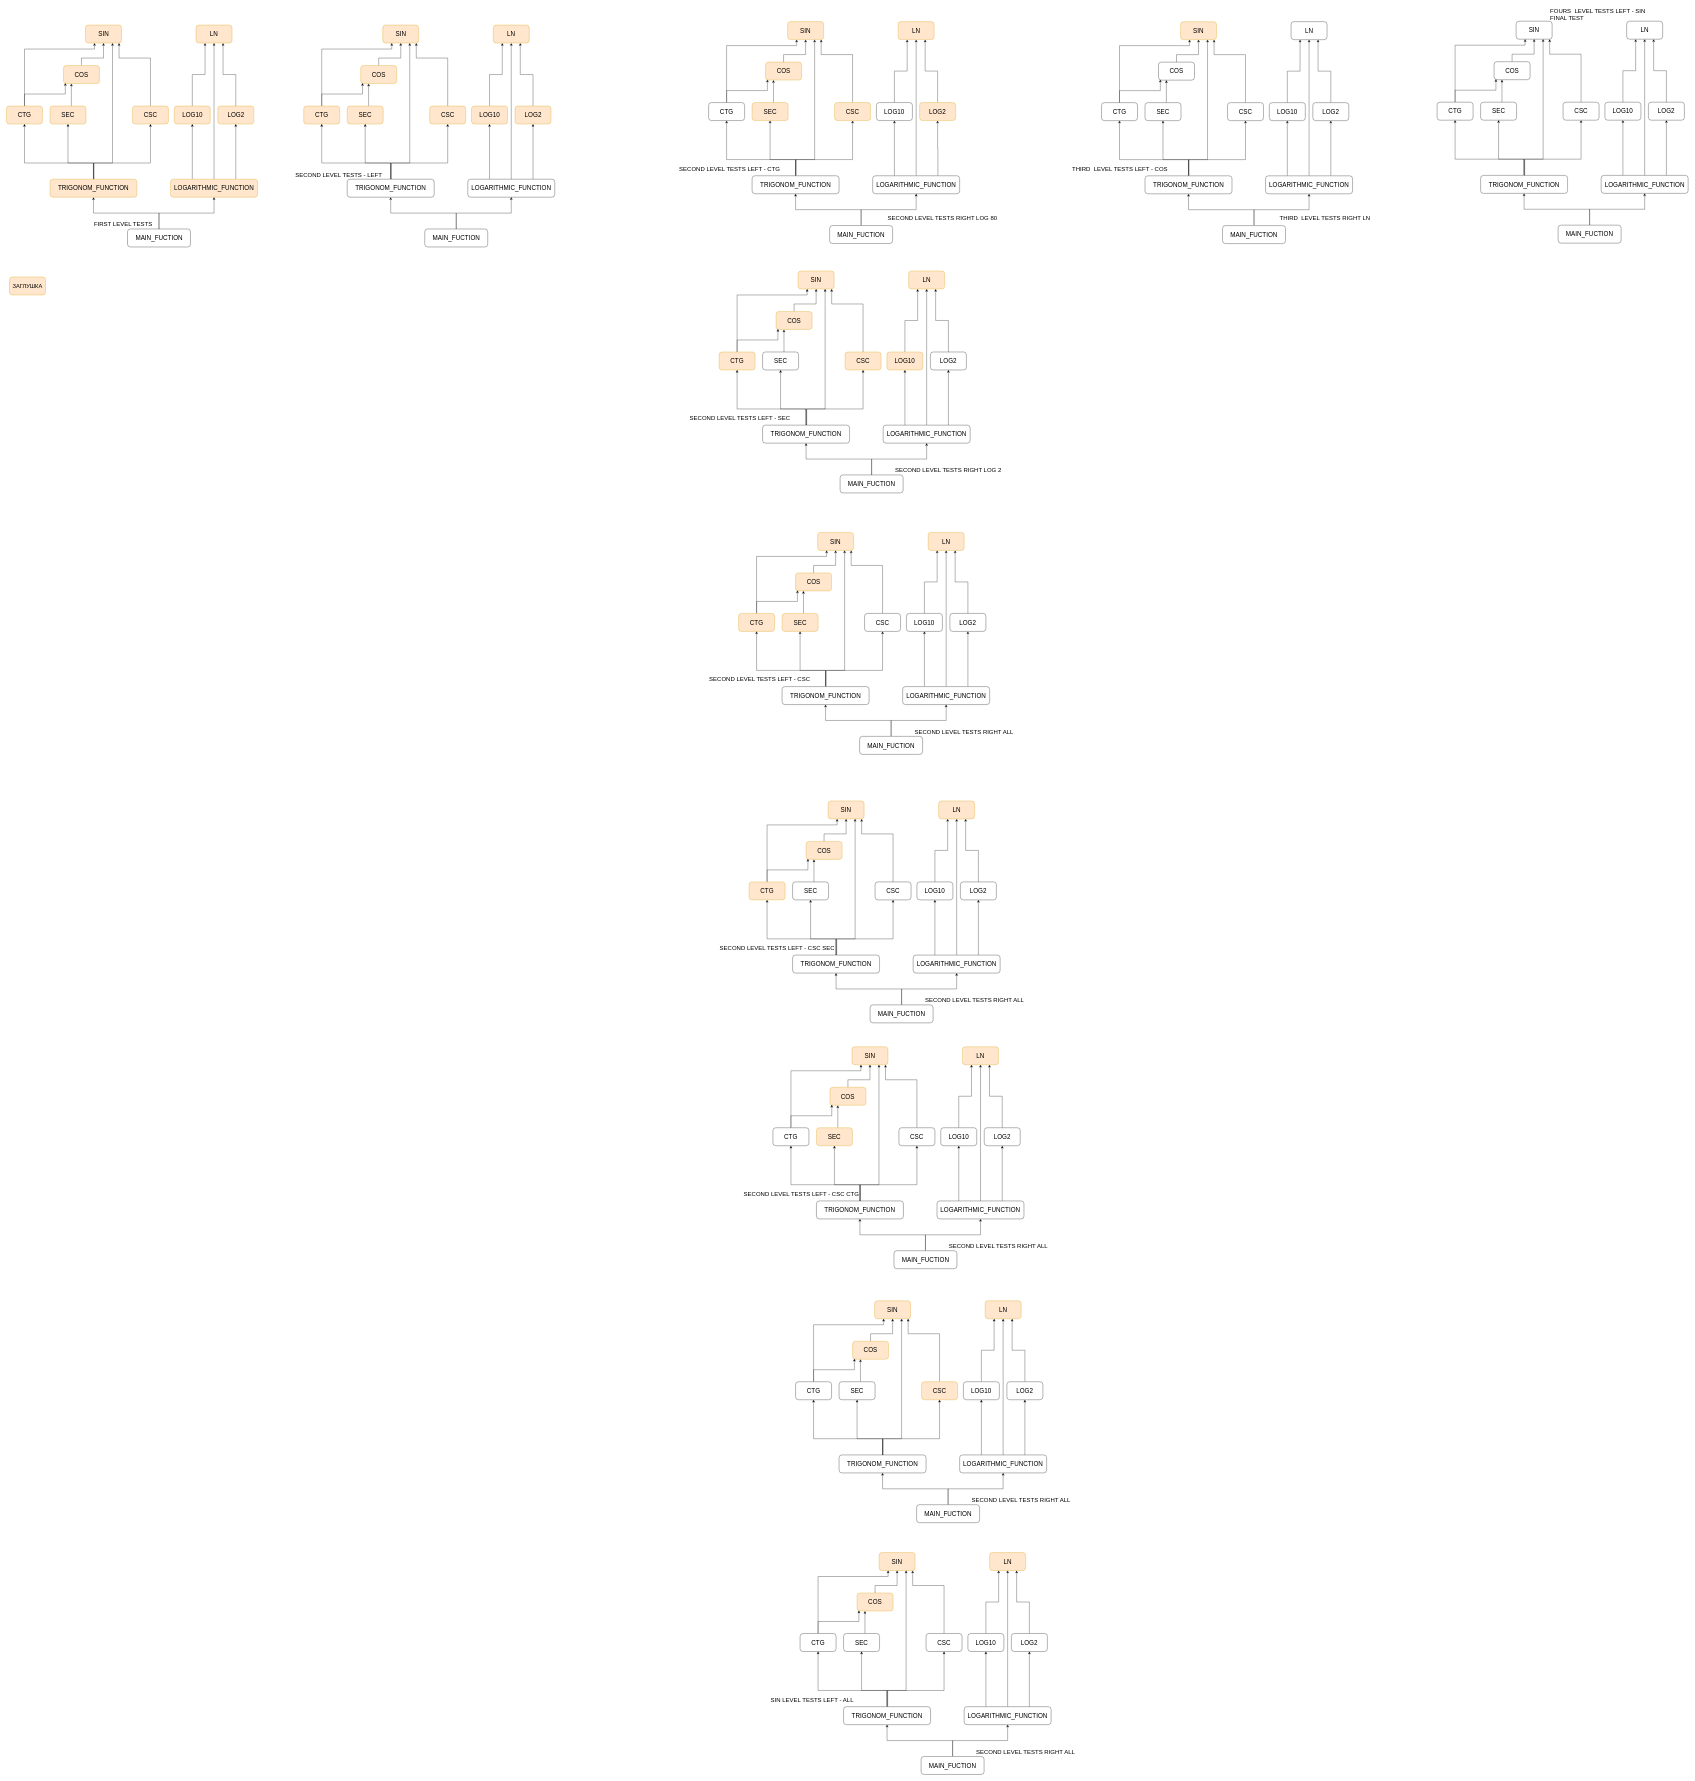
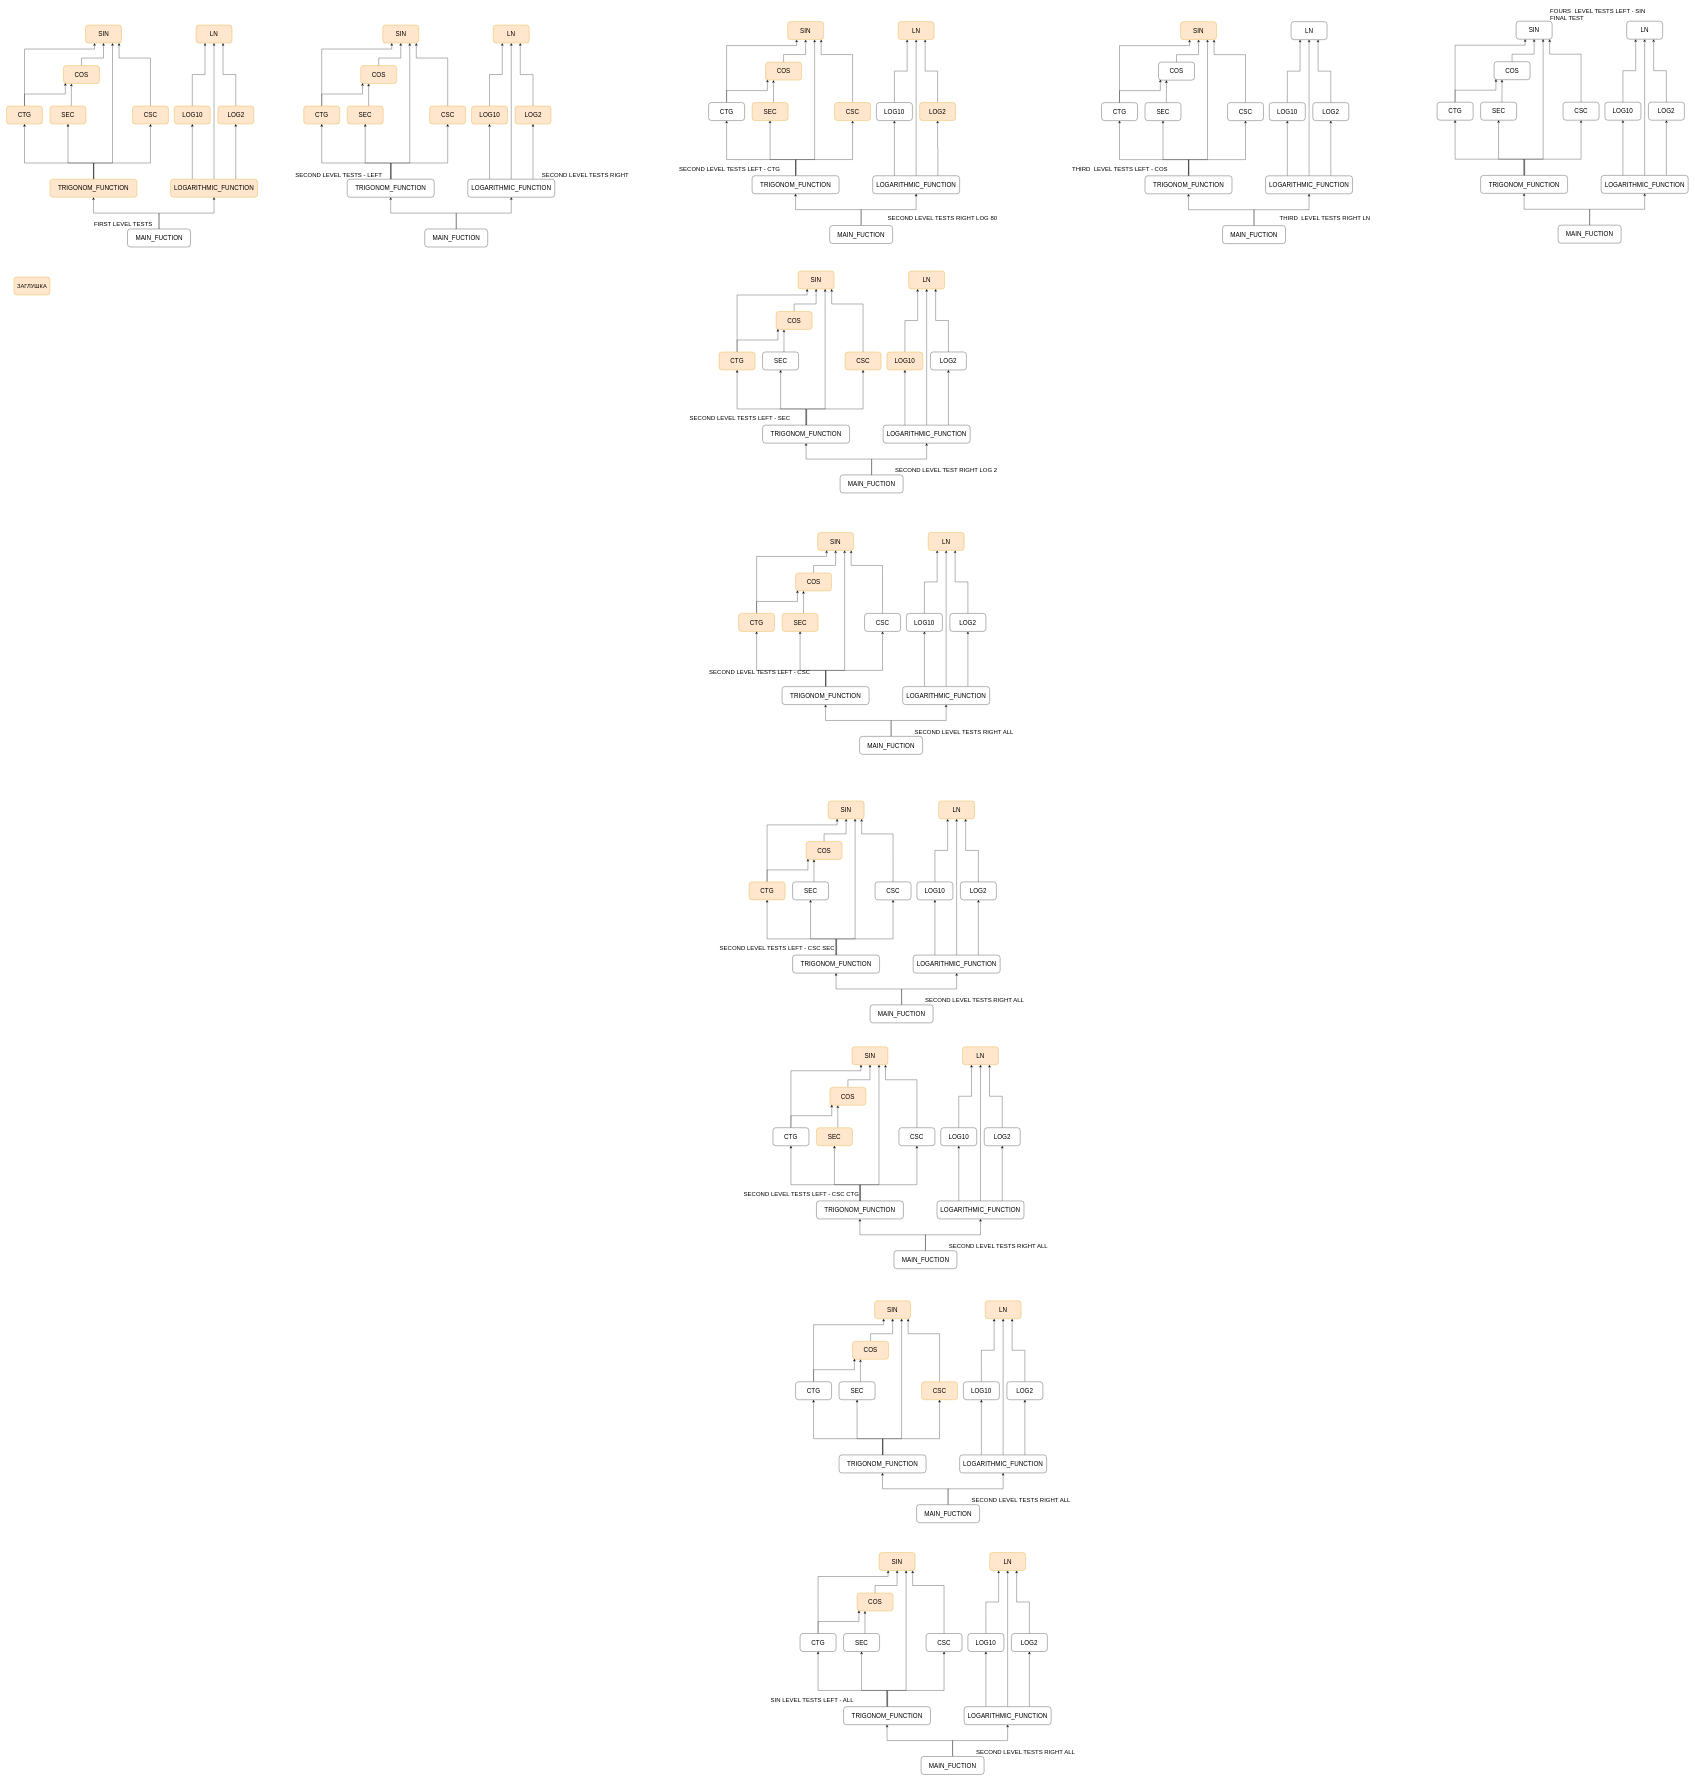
node "SECOND LEVEL TESTS RIGHT": added
node "ЗАГЛУШКА": moved (27, 286) -> (32, 286)
node "SECOND LEVEL TESTS RIGHT LOG 2": label "SECOND LEVEL TESTS RIGHT LOG 2" -> "SECOND LEVEL TEST RIGHT LOG 2"
node "SECOND LEVEL TESTS LEFT - CSC": moved (761, 678) -> (761, 671)
